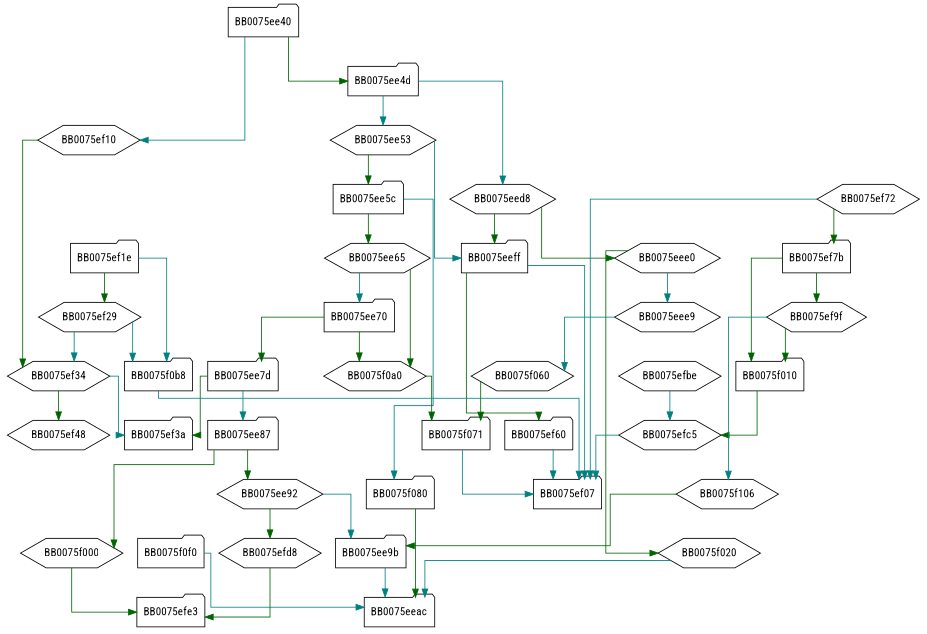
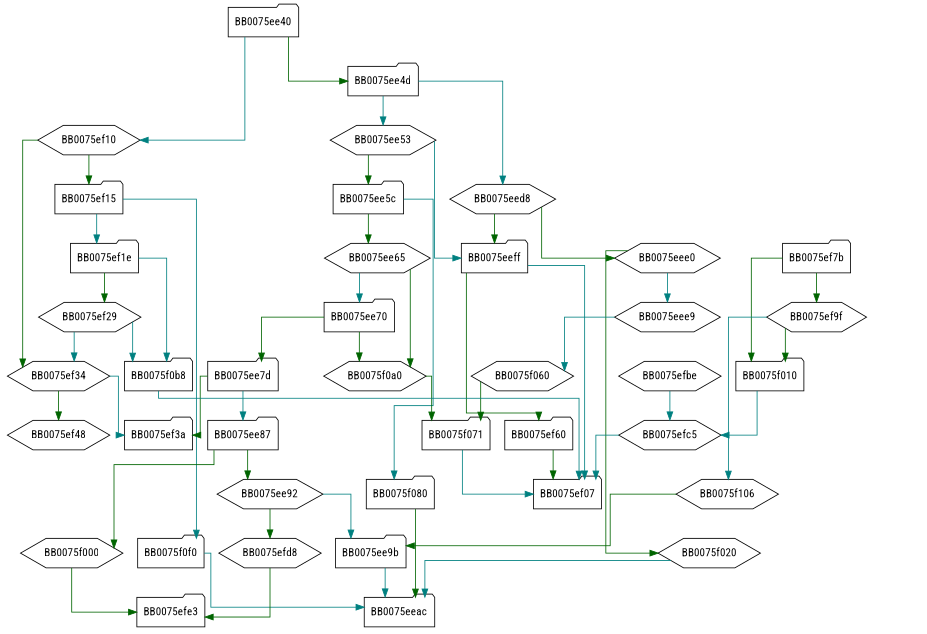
node "BB0075ef15": added
node "BB0075ef72": removed
edge "BB0075f010" -> "BB0075efc5": color darkgreen -> teal
edge "BB0075ef60" -> "BB0075ef07": color teal -> darkgreen
